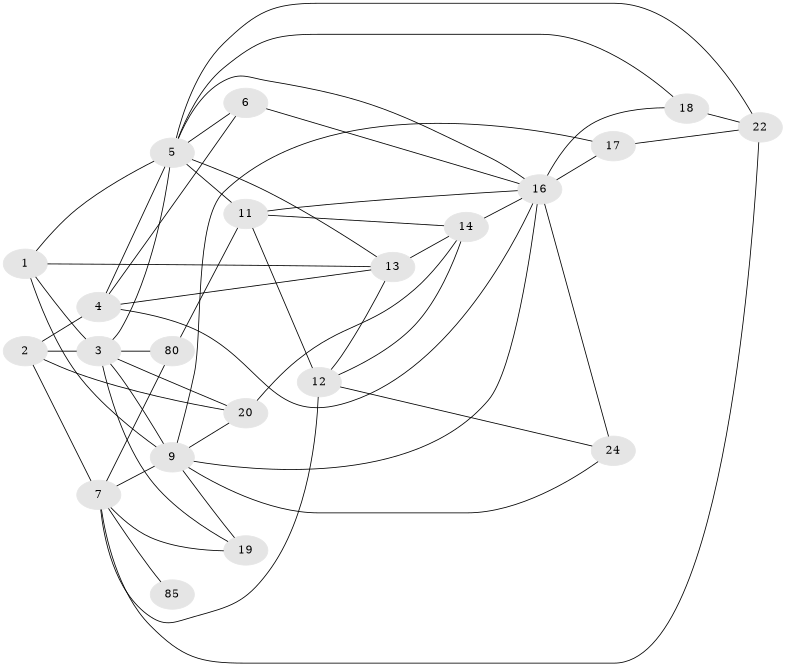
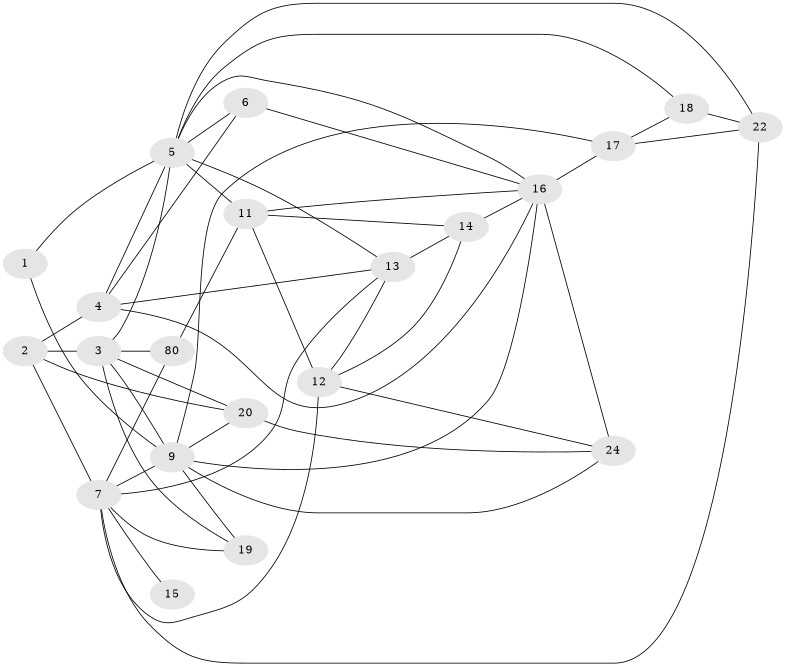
edge "18" -- "16": now "18" -- "17"
edge "1" -- "13": now "7" -- "13"
edge "1" -- "3": removed
edge "14" -- "20": now "24" -- "20"
node "85": label "85" -> "15"
